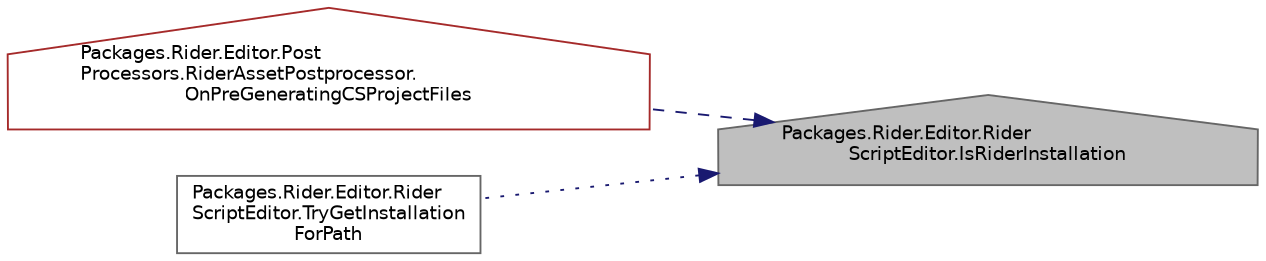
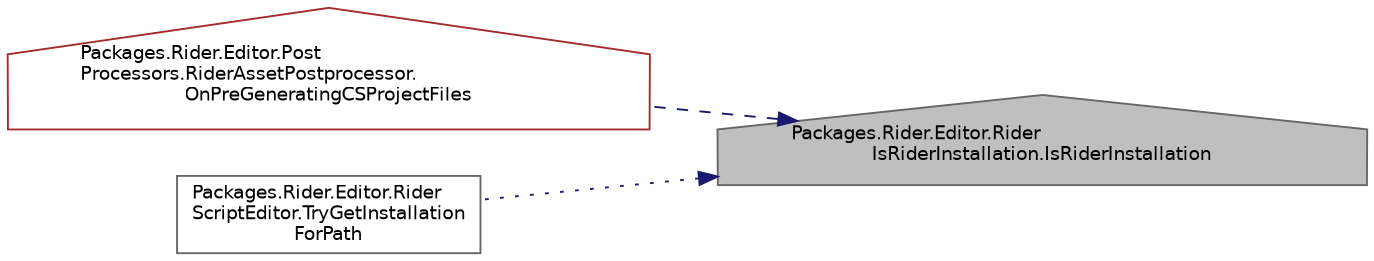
node "Packages.Rider.Editor.Rider ScriptEditor.IsRiderInstallation": label "Packages.Rider.Editor.Rider ScriptEditor.IsRiderInstallation" -> "Packages.Rider.Editor.Rider IsRiderInstallation.IsRiderInstallation"
